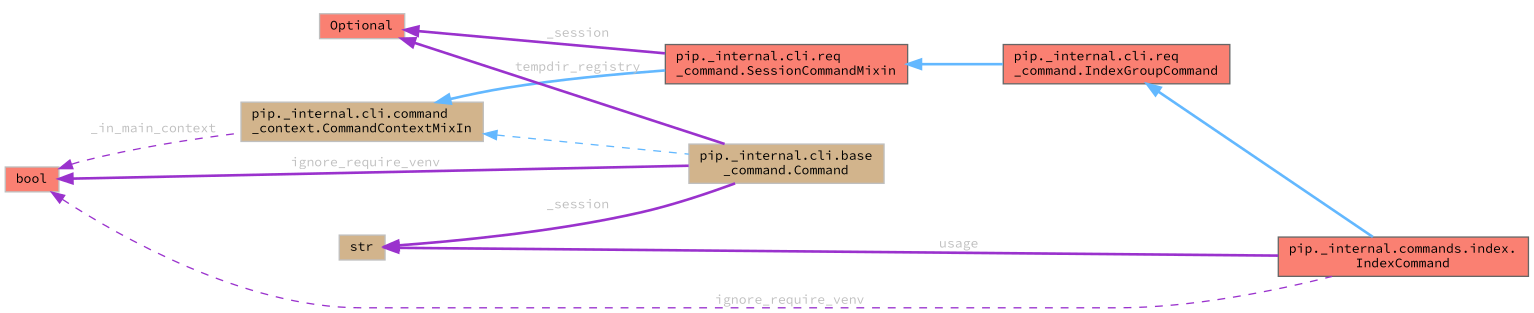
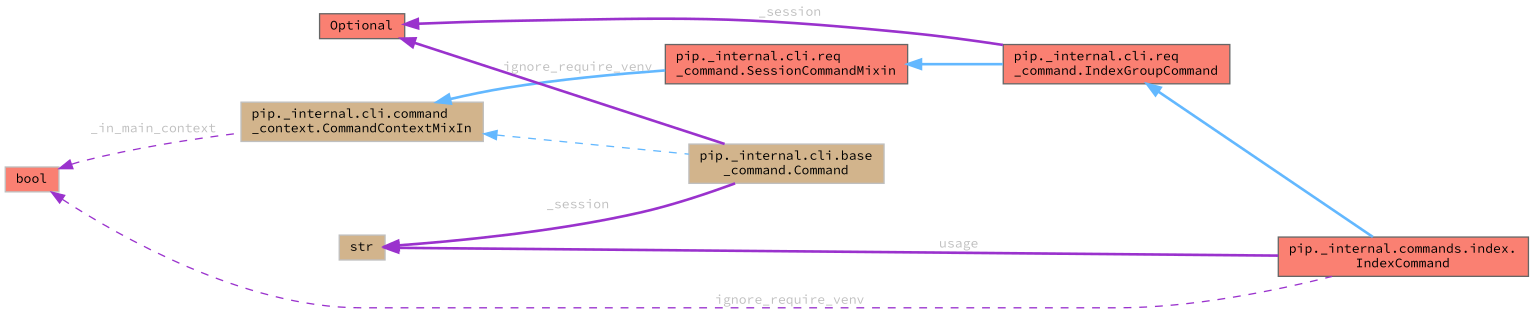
node "Optional": color grey75 -> gray40
edge "pip._internal.cli.req _command.SessionCommandMixin" -> "Optional": now "pip._internal.cli.req _command.IndexGroupCommand" -> "Optional"
edge "pip._internal.cli.base _command.Command" -> "Optional": label " tempdir_registry" -> " ignore_require_venv"
edge "pip._internal.cli.base _command.Command" -> "bool": removed, label "ignore_require_venv"
